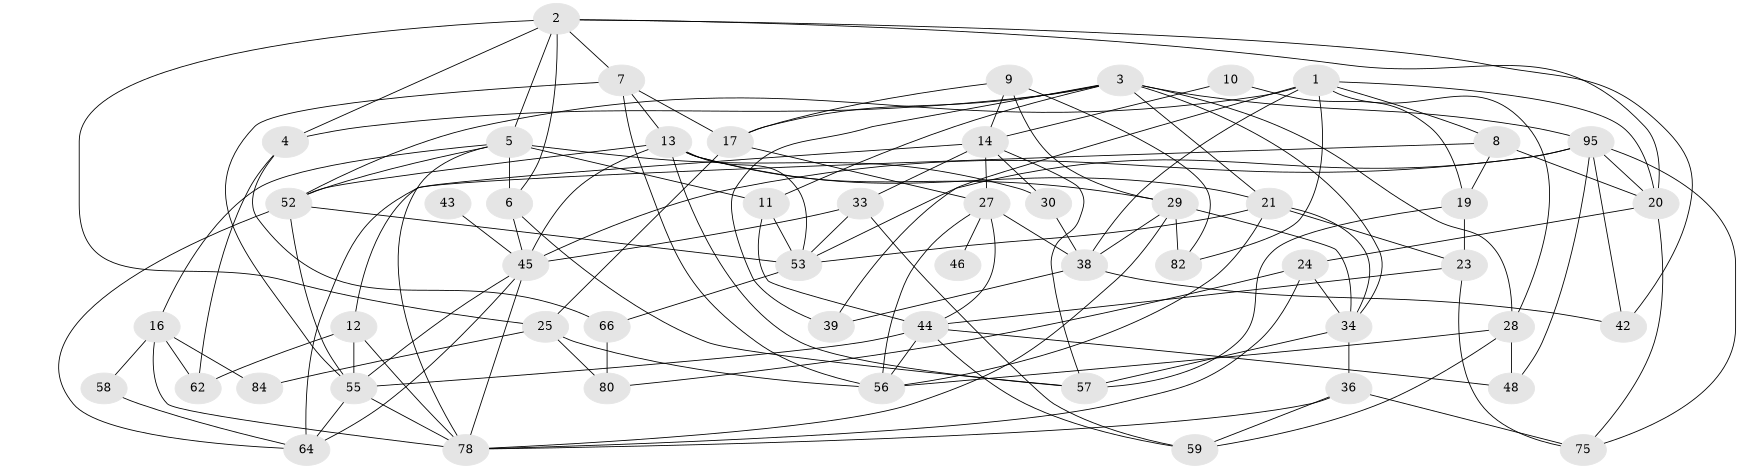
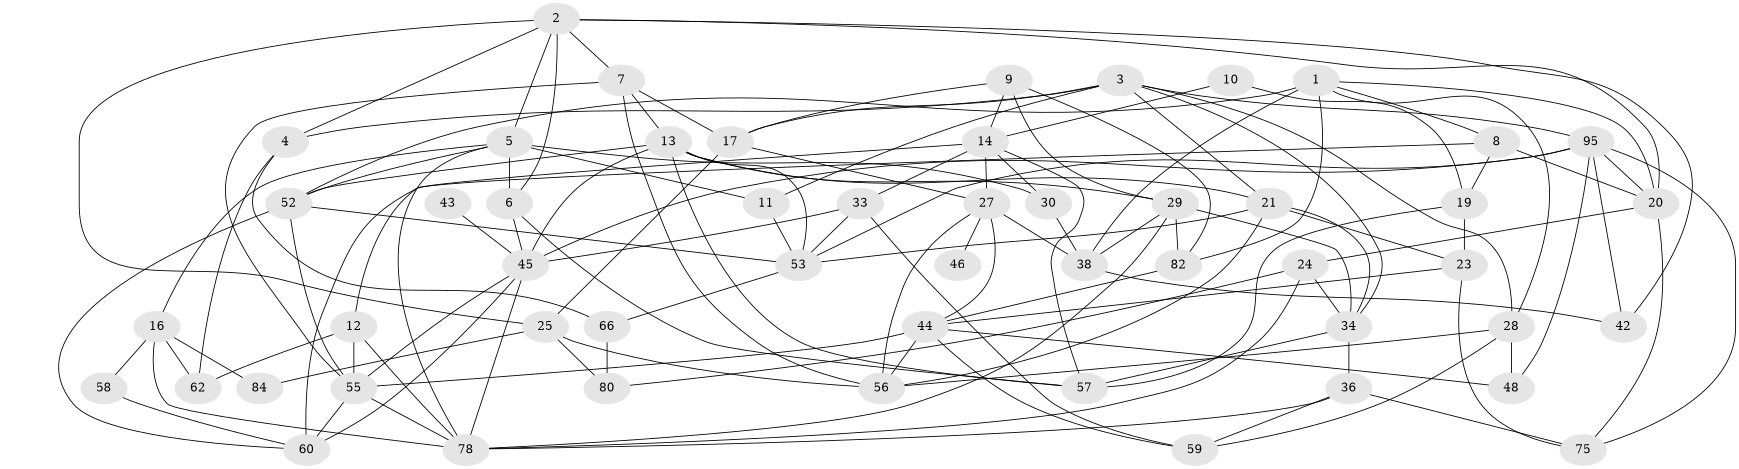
edge "11" -- "44": now "82" -- "44"
node "39": removed
node "64": label "64" -> "60"
